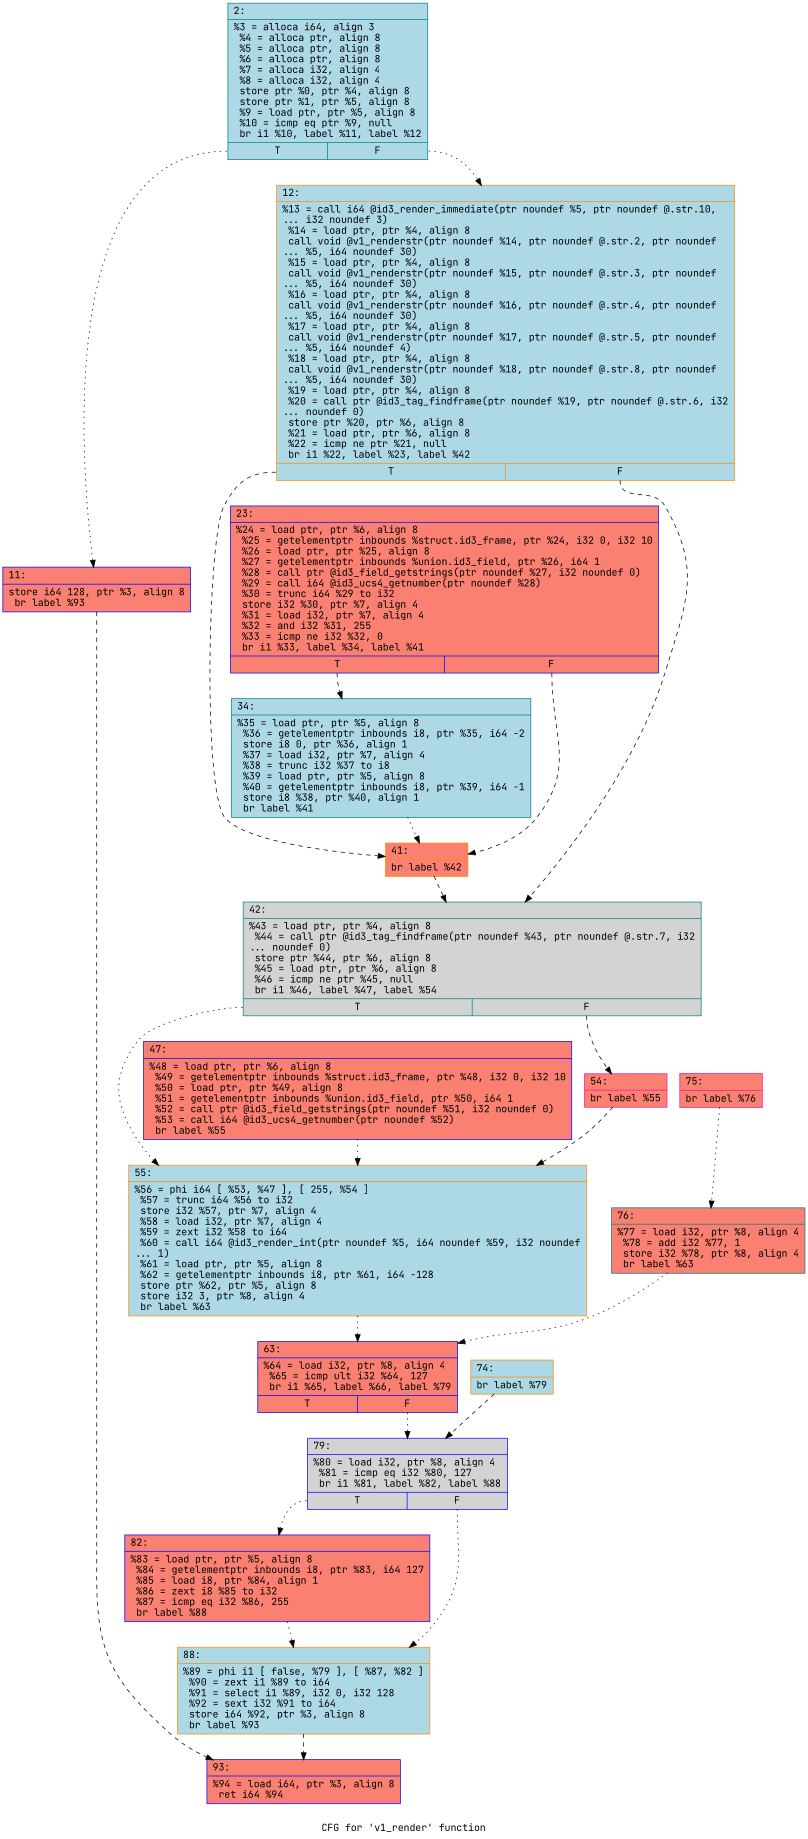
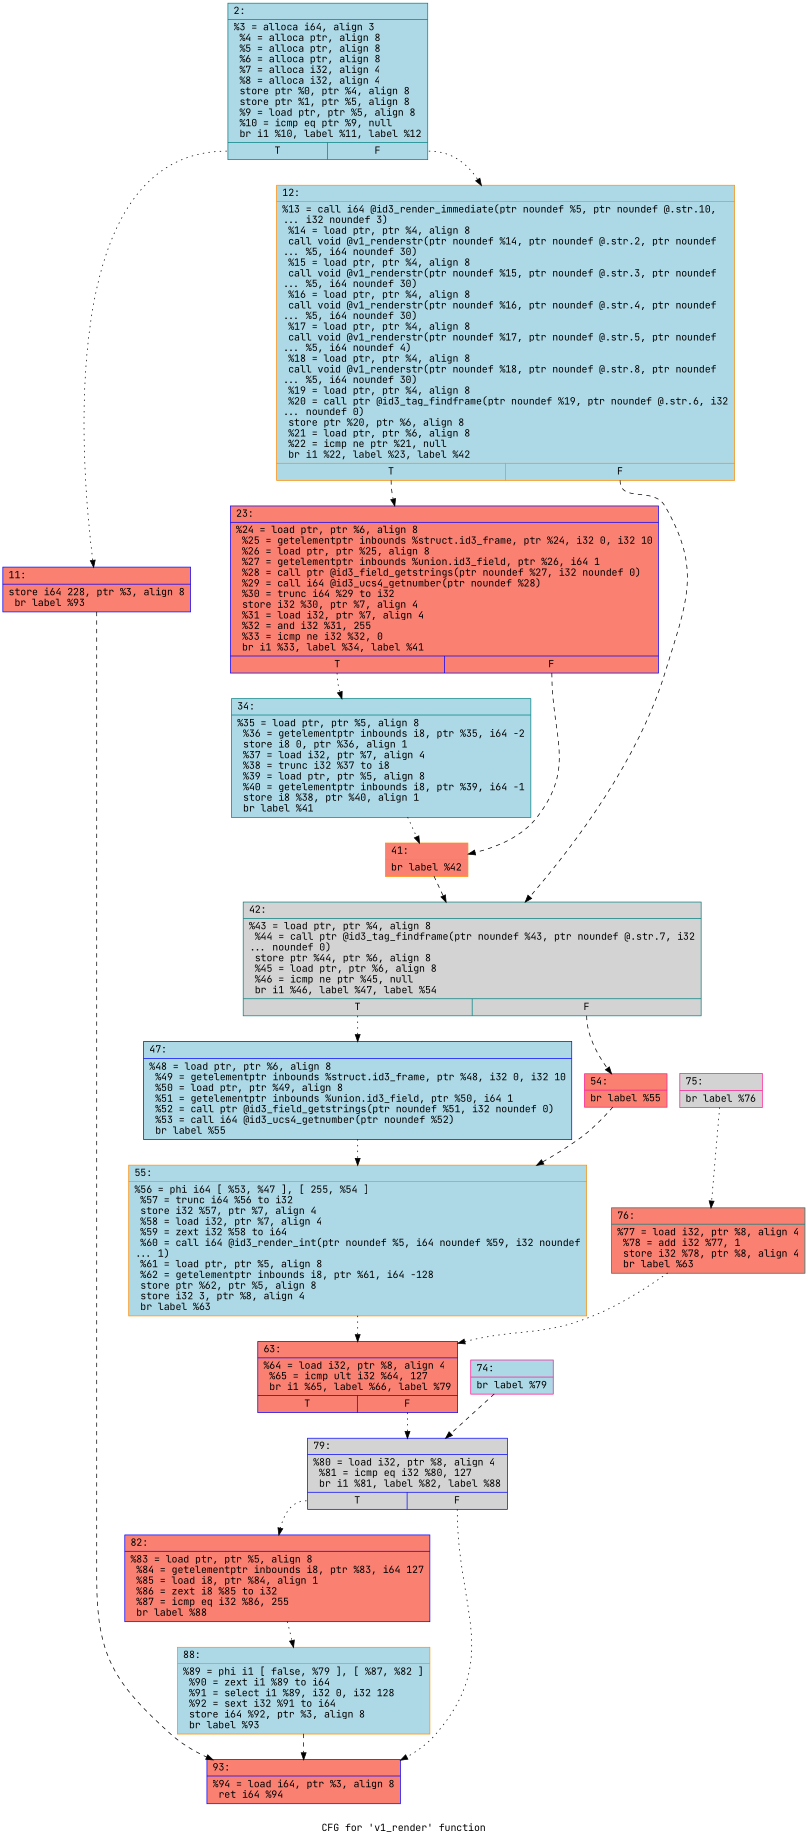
node "11:": text "store i64 128, ptr %3, align 8" -> "store i64 228, ptr %3, align 8"
edge "23:" -> "34:": style dashed -> dotted
edge "12:" -> "41:": now "12:" -> "23:"
edge "42:" -> "55:": now "42:" -> "47:"
node "47:": fillcolor salmon -> lightblue
node "75:": fillcolor salmon -> lightgrey
node "74:": color darkorange -> deeppink
edge "79:" -> "88:": now "79:" -> "93:"
